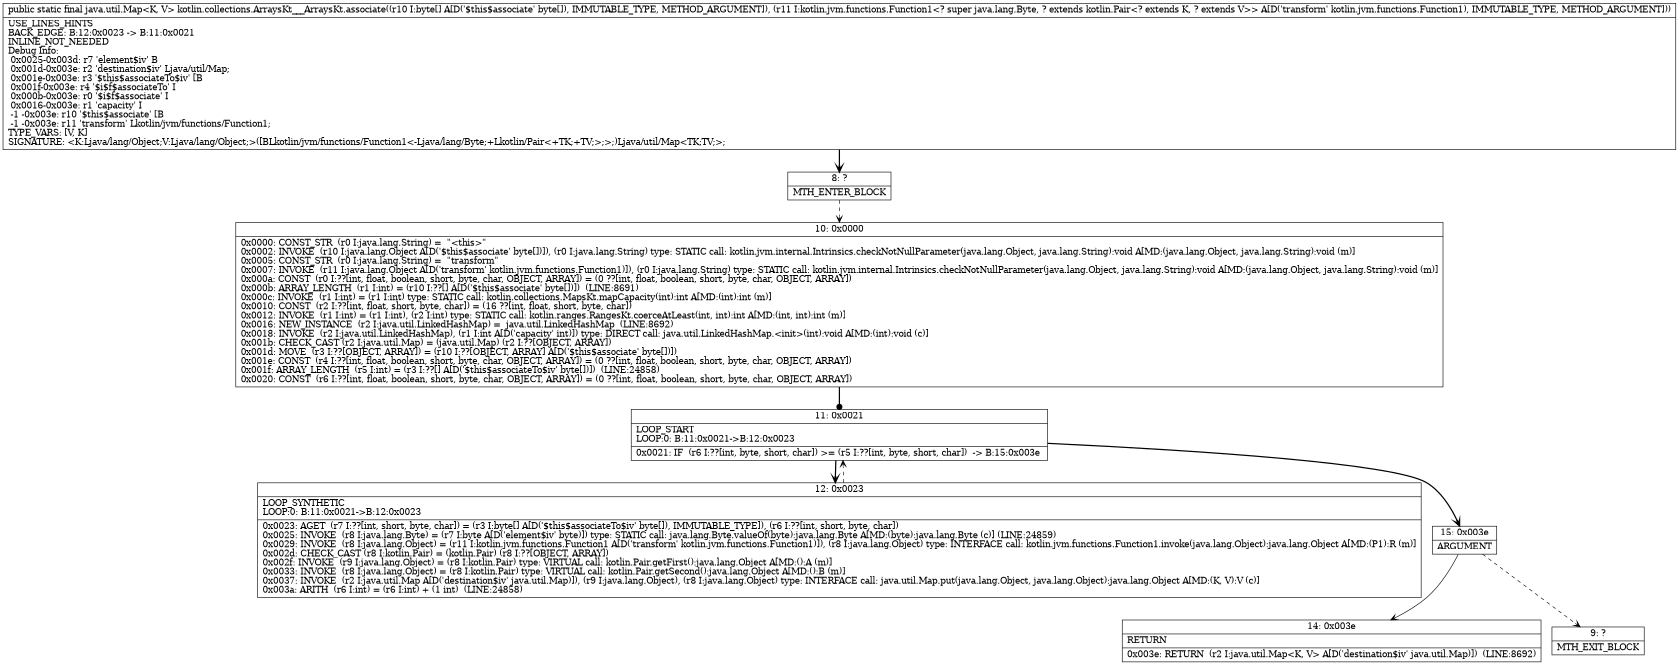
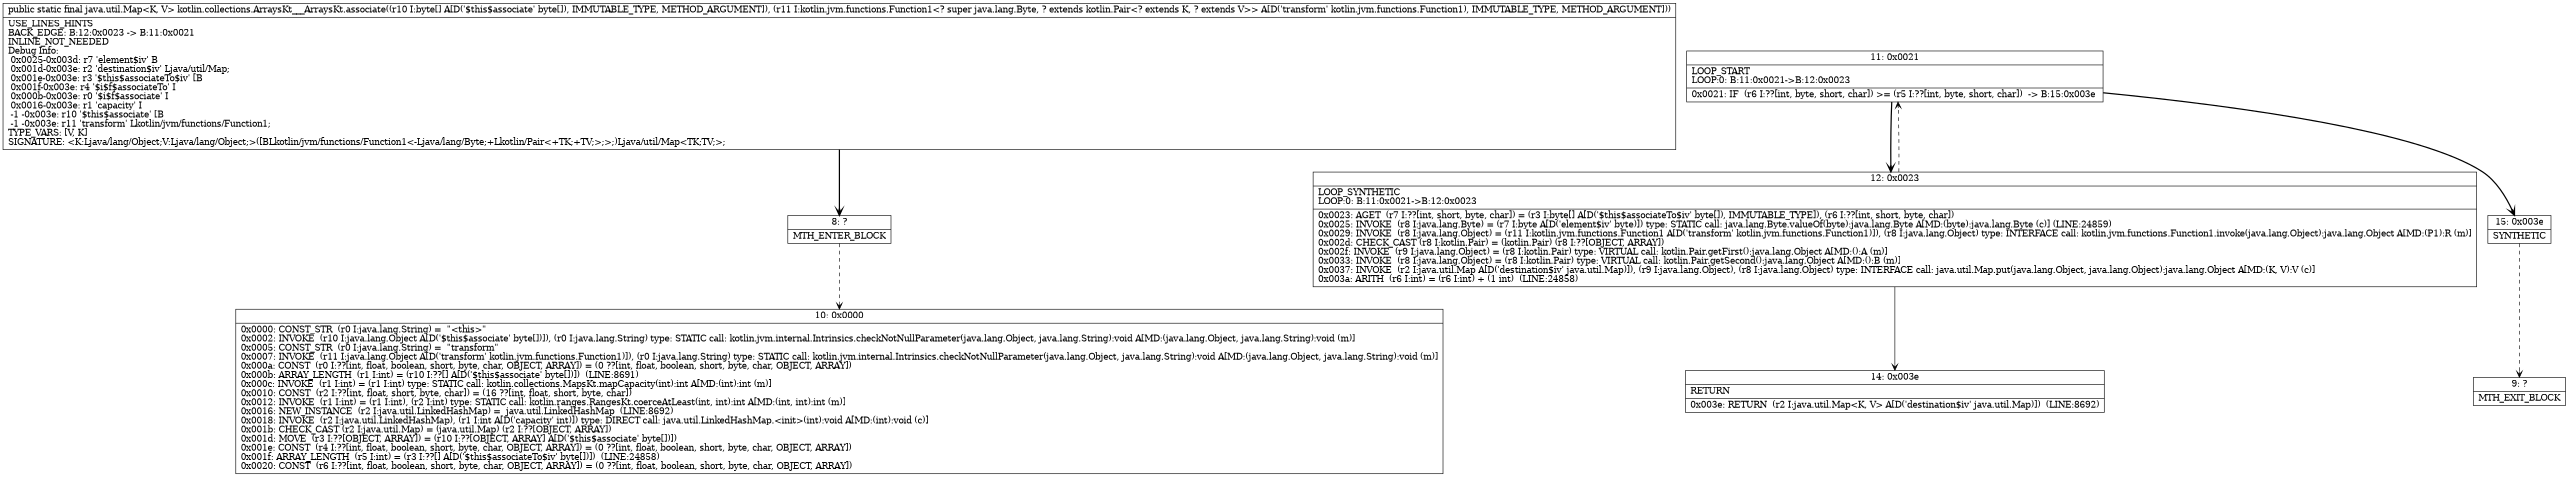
edge "10: 0x0000" -> "11: 0x0021": removed
node "15: 0x003e": text "ARGUMENT" -> "SYNTHETIC"
edge "15: 0x003e" -> "14: 0x003e": now "12: 0x0023" -> "14: 0x003e"
